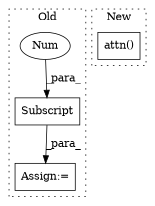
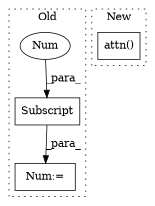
node "Assign:=": label "Assign:=" -> "Num:="
